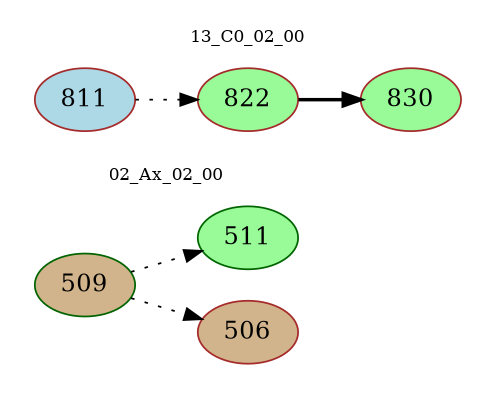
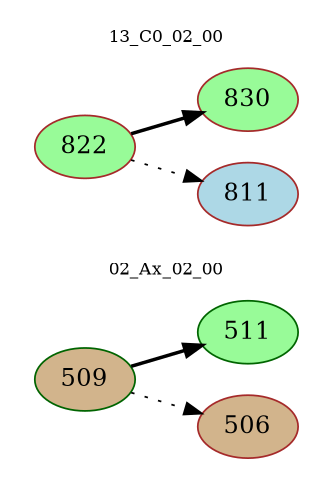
edge "811" -> "822": reversed
edge "509" -> "511": style dotted -> bold
